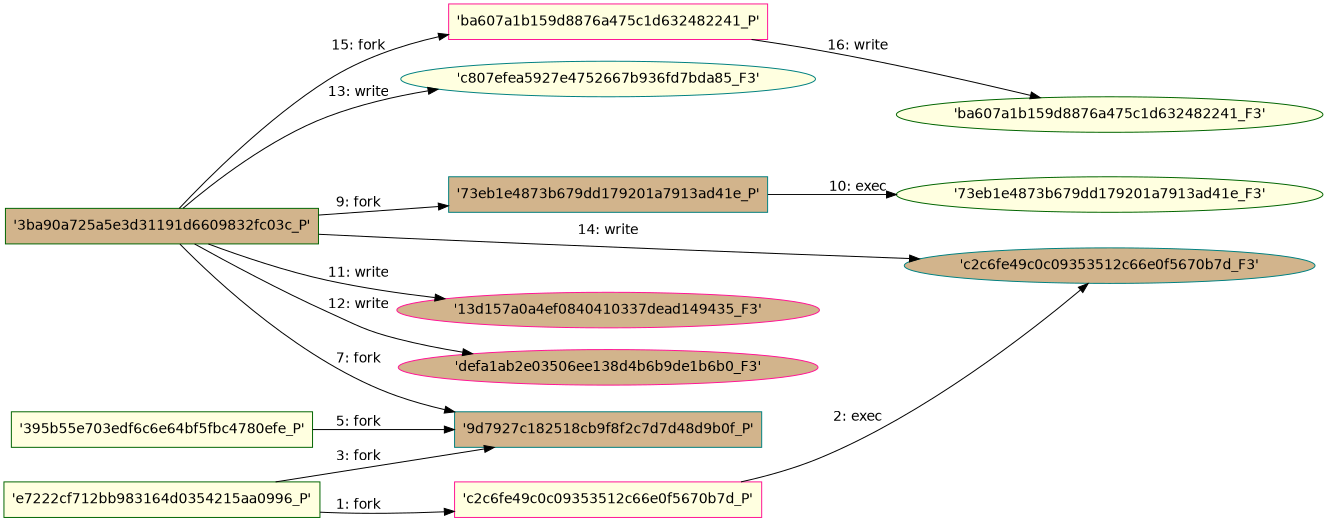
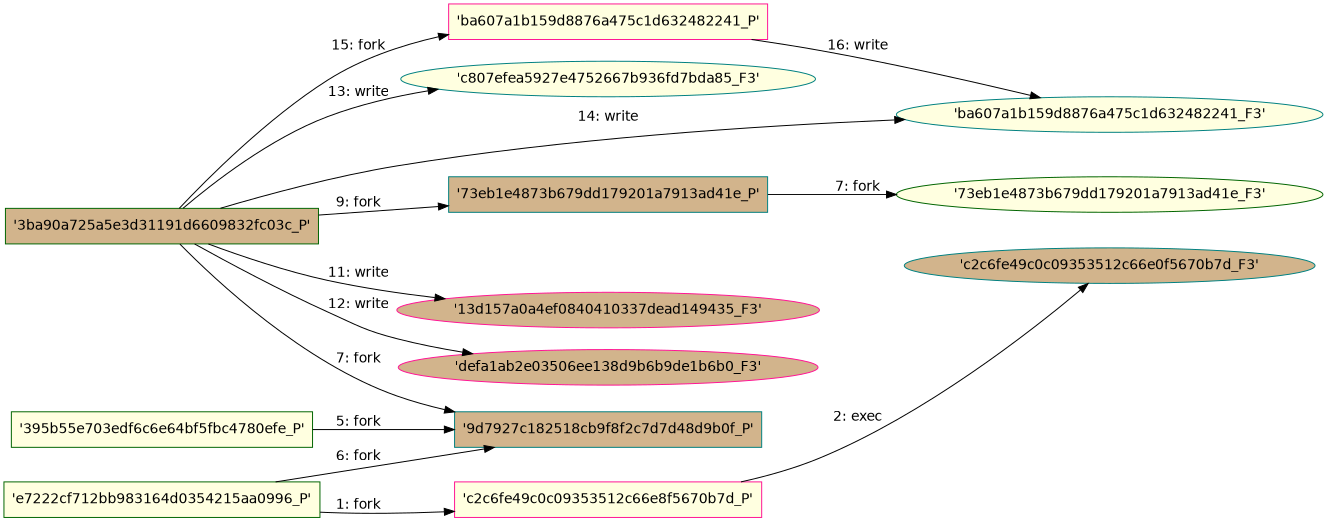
node "'ba607a1b159d8876a475c1d632482241_F3'": color darkgreen -> teal
edge "'73eb1e4873b679dd179201a7913ad41e_P'" -> "'73eb1e4873b679dd179201a7913ad41e_F3'": label "10: exec" -> "7: fork"
edge "'3ba90a725a5e3d31191d6609832fc03c_P'" -> "'c2c6fe49c0c09353512c66e0f5670b7d_F3'": now "'3ba90a725a5e3d31191d6609832fc03c_P'" -> "'ba607a1b159d8876a475c1d632482241_F3'"
node "'defa1ab2e03506ee138d4b6b9de1b6b0_F3'": label "'defa1ab2e03506ee138d4b6b9de1b6b0_F3'" -> "'defa1ab2e03506ee138d9b6b9de1b6b0_F3'"
edge "'e7222cf712bb983164d0354215aa0996_P'" -> "'9d7927c182518cb9f8f2c7d7d48d9b0f_P'": label "3: fork" -> "6: fork"
node "'c2c6fe49c0c09353512c66e0f5670b7d_P'": label "'c2c6fe49c0c09353512c66e0f5670b7d_P'" -> "'c2c6fe49c0c09353512c66e8f5670b7d_P'"
